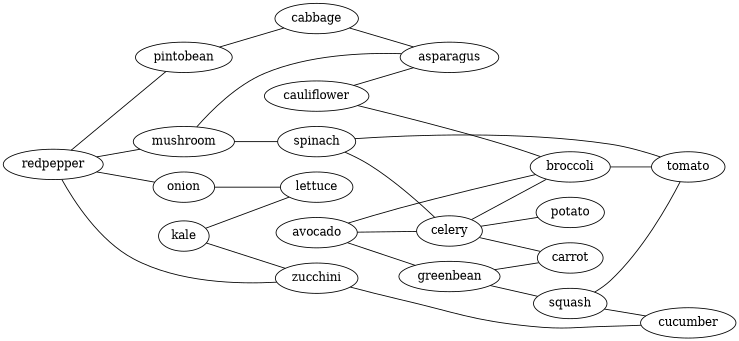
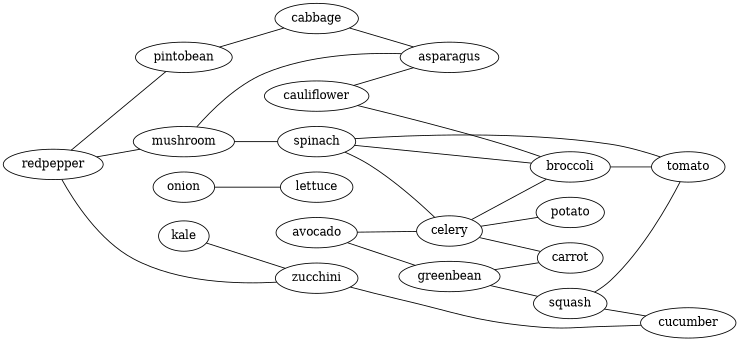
edge "redpepper" -- "onion": removed
edge "broccoli" -- "avocado": now "broccoli" -- "spinach"
edge "lettuce" -- "kale": removed
